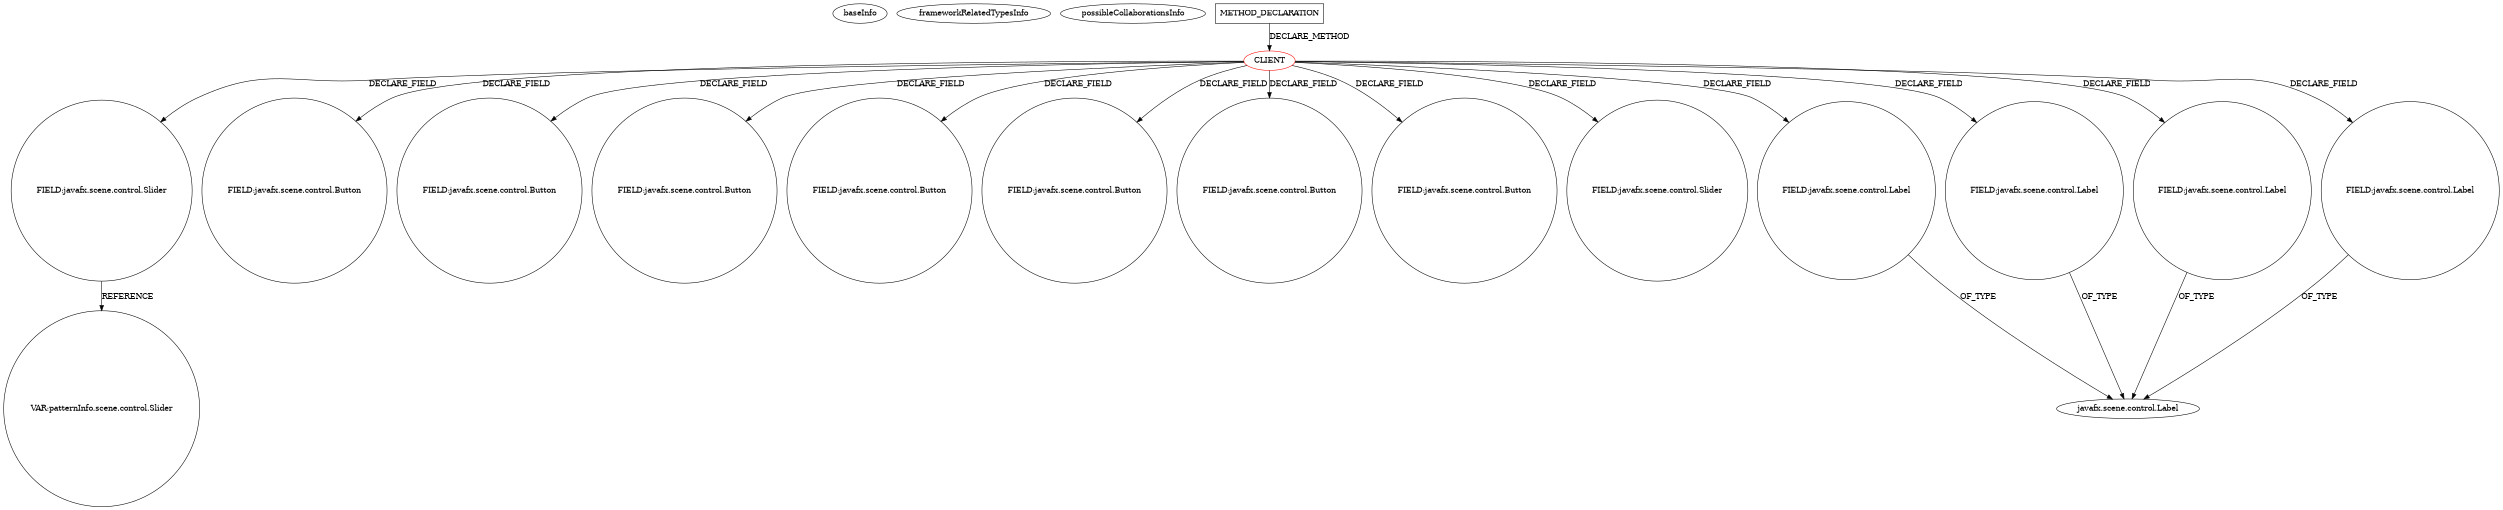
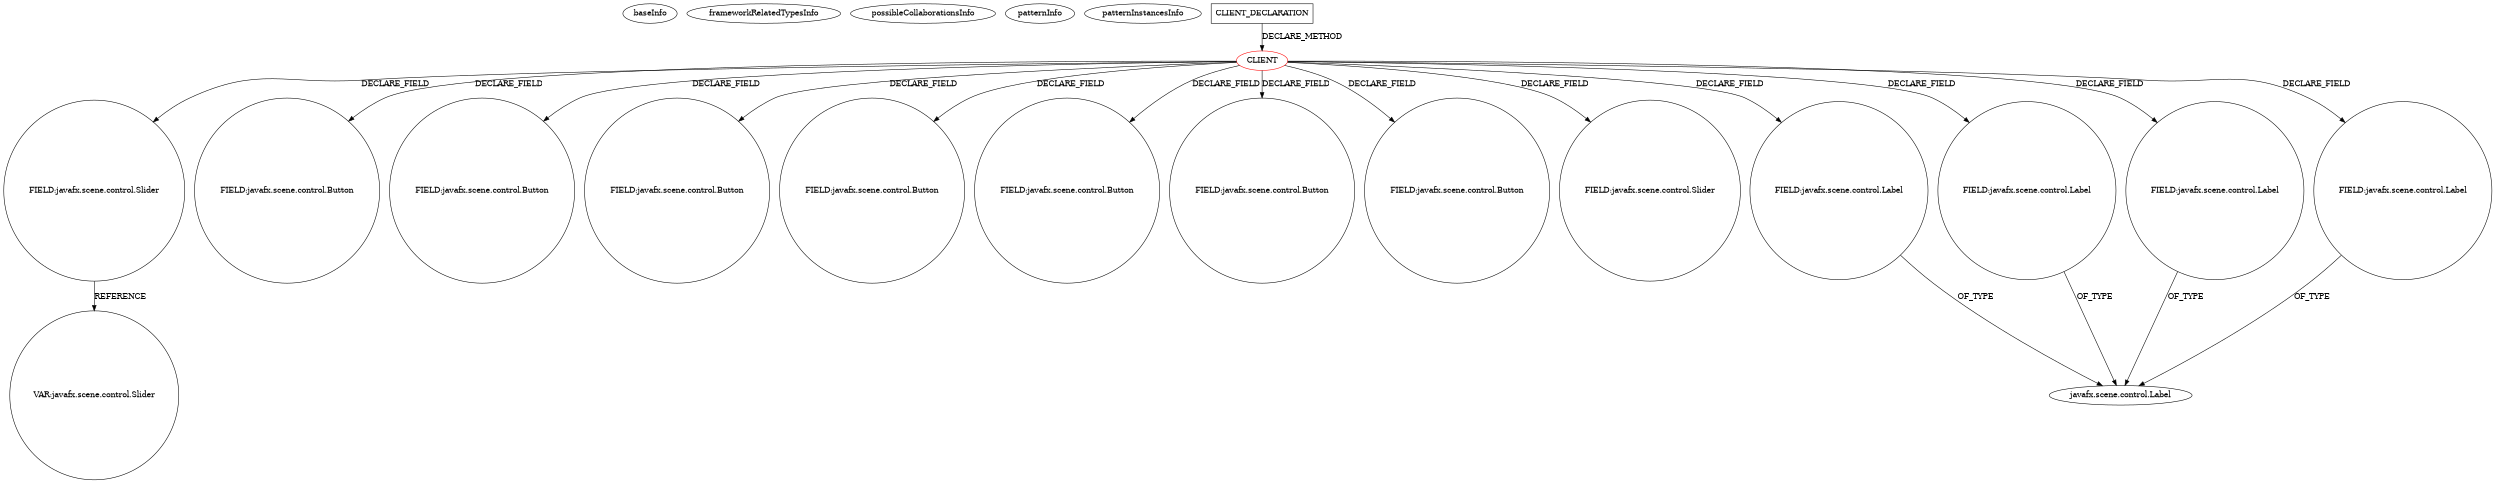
node "patternInfo": added
node "patternInstancesInfo": added
node "METHOD_DECLARATION": label "METHOD_DECLARATION" -> "CLIENT_DECLARATION"
node "VAR:patternInfo.scene.control.Slider": label "VAR:patternInfo.scene.control.Slider" -> "VAR:javafx.scene.control.Slider"
